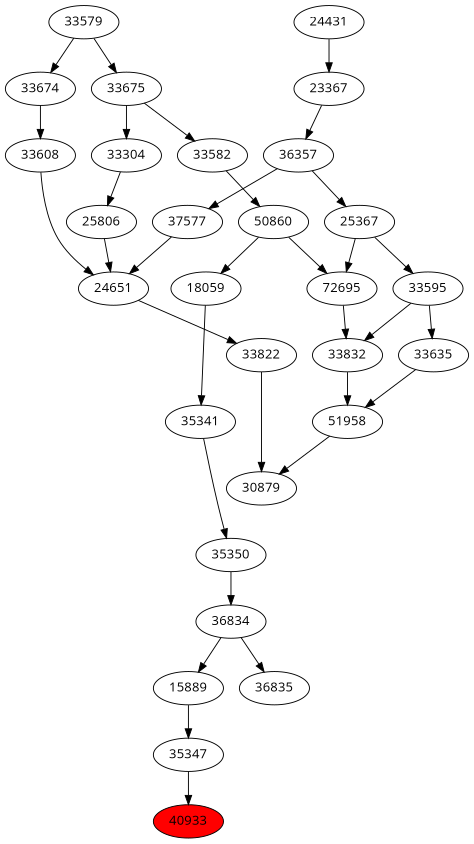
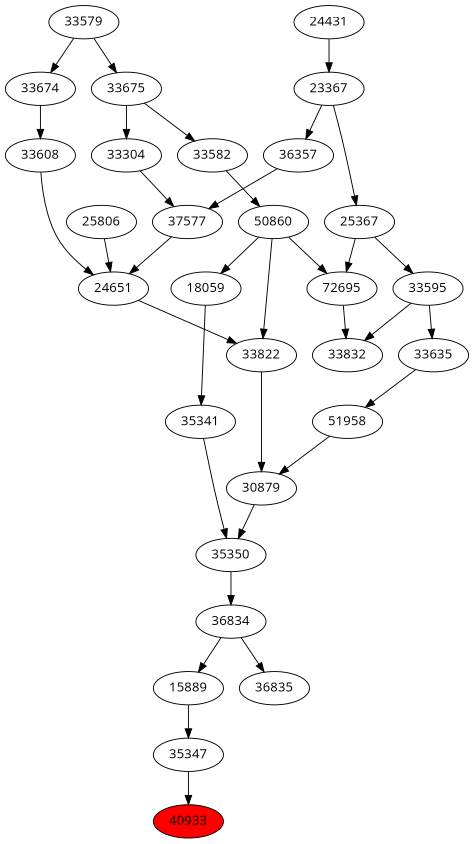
edge "33304" -> "25806": now "33304" -> "37577"
edge "36357" -> "25367": now "23367" -> "25367"
edge "50860" -> "33822": added
edge "33832" -> "51958": removed
edge "30879" -> "35350": added
